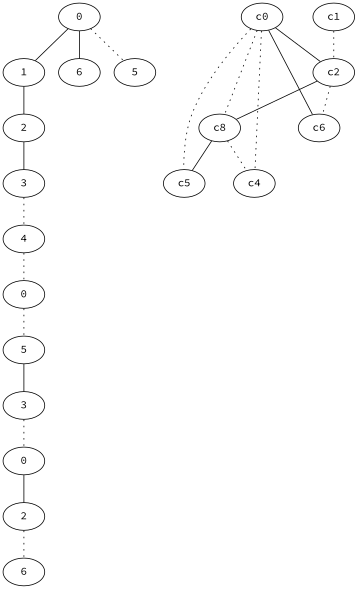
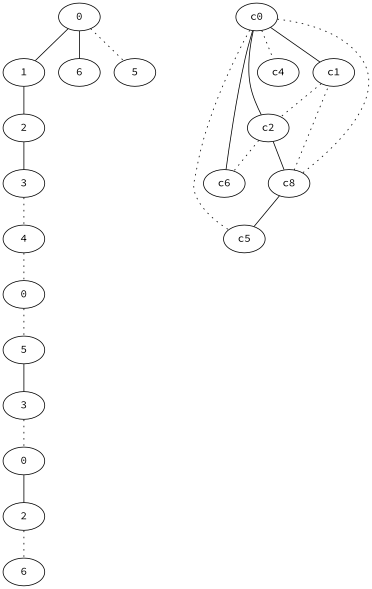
edge "c0" -- "c1": added
edge "c8" -- "c4": now "c8" -- "c1"
